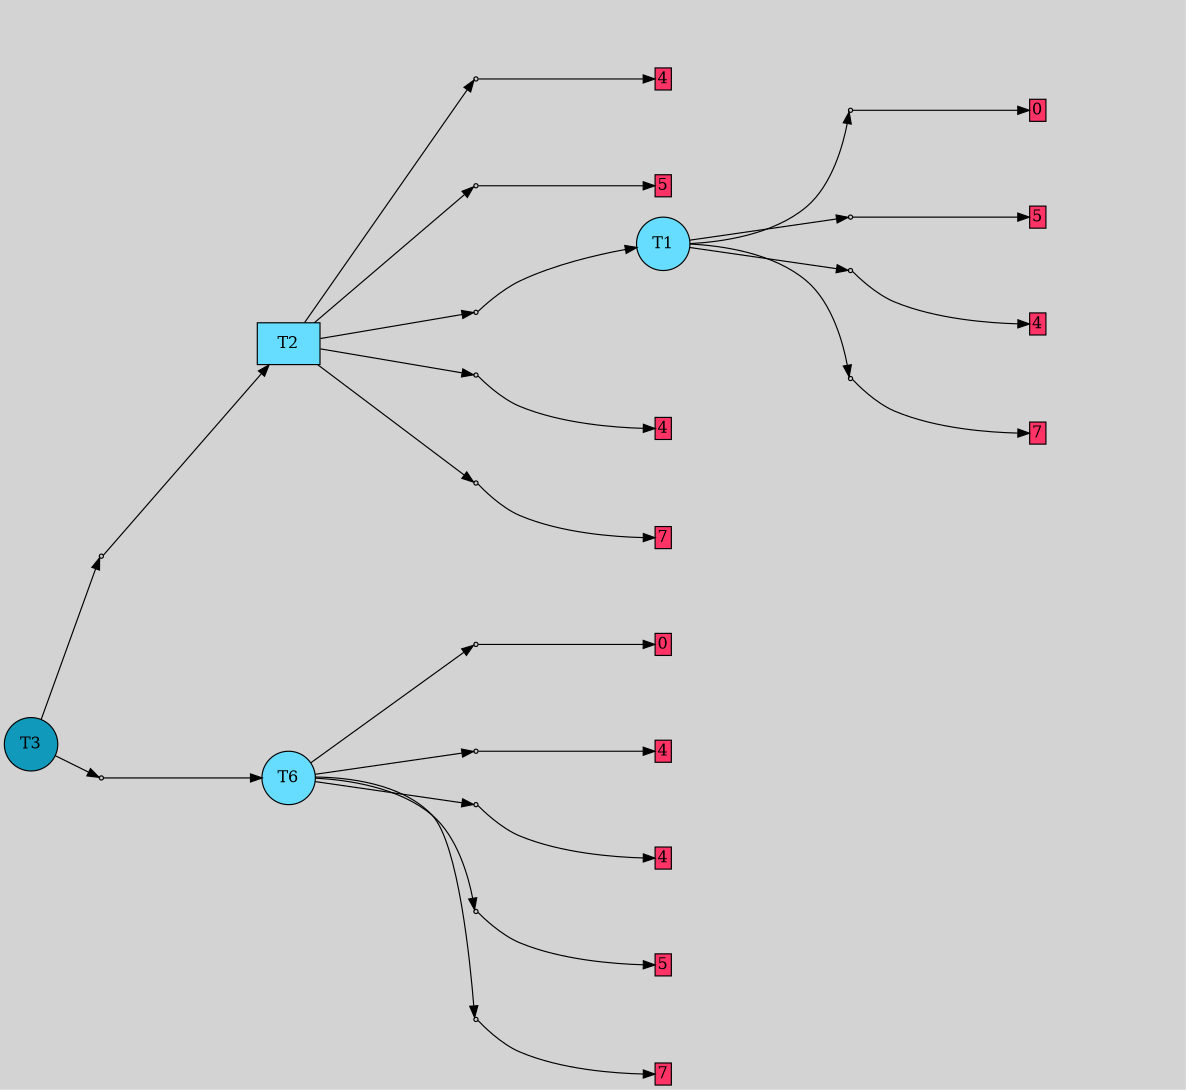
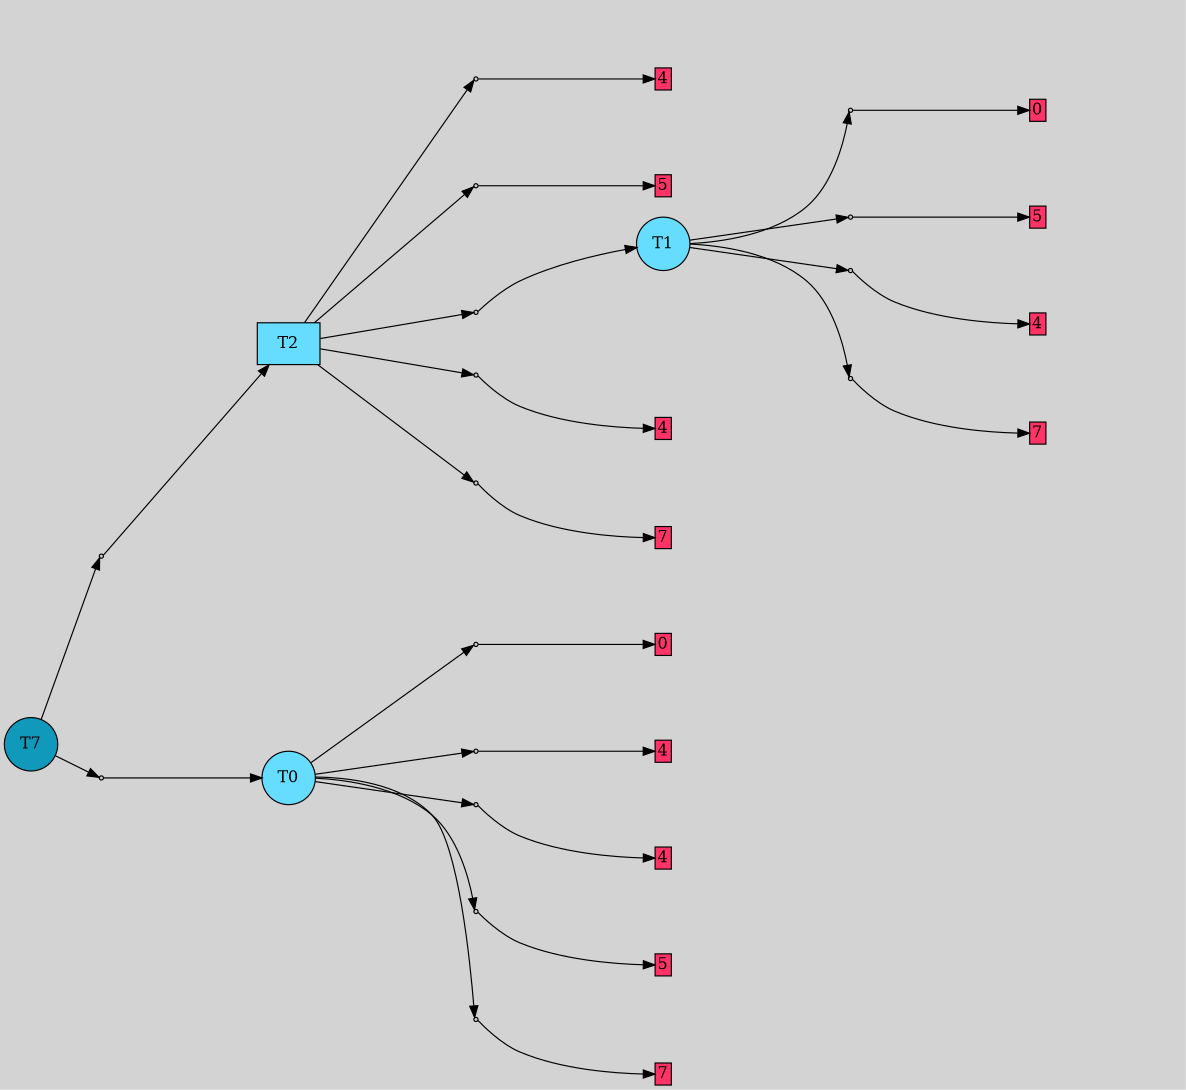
node "T3": label "T3" -> "T7"
node "T6": label "T6" -> "T0"
